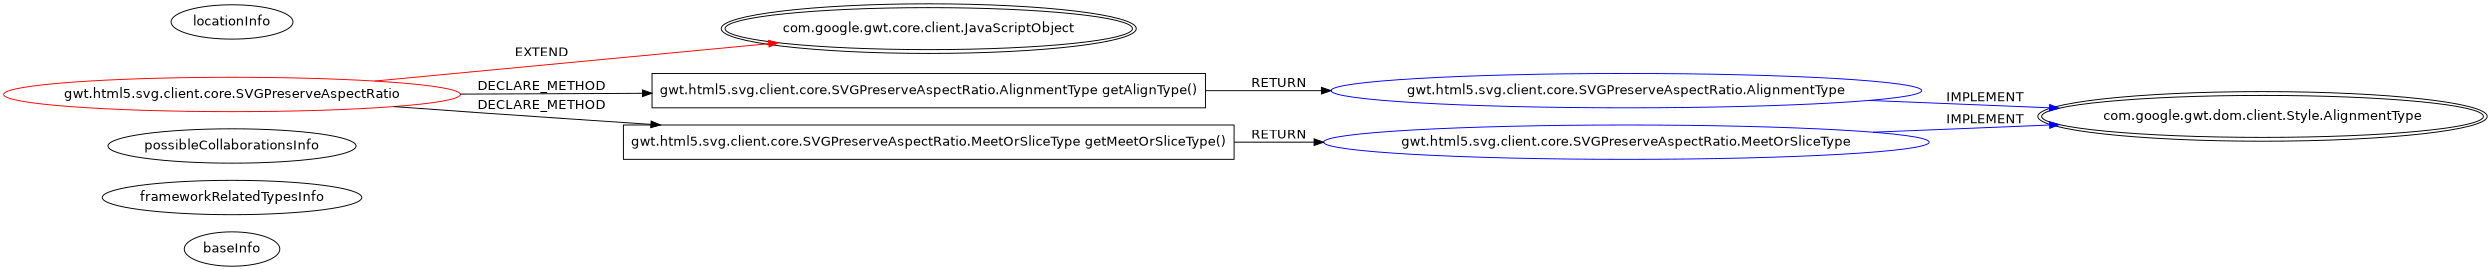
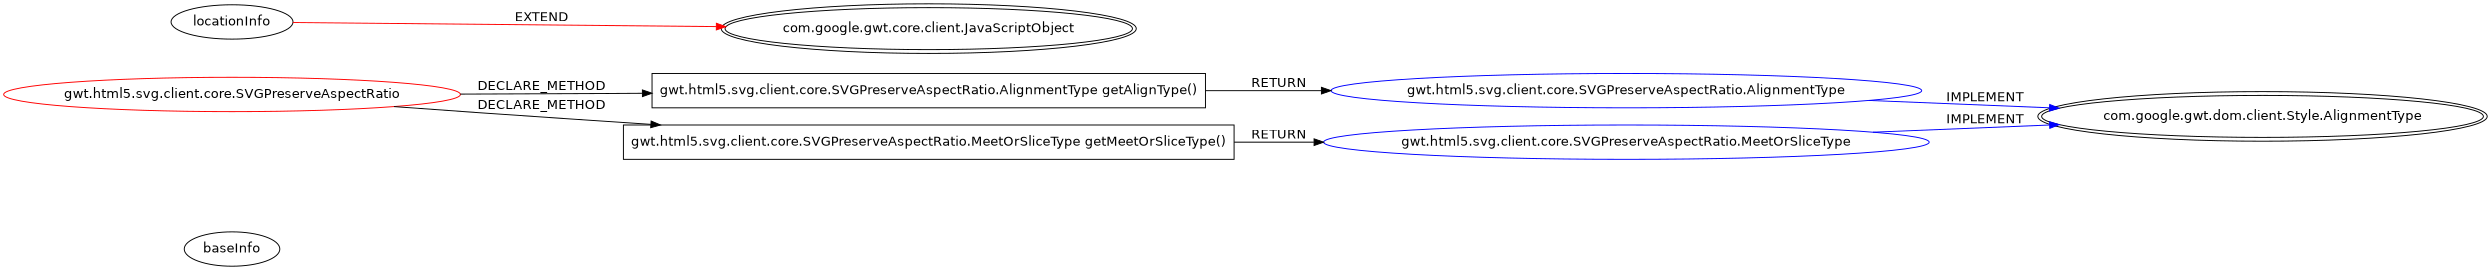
edge "gwt.html5.svg.client.core.SVGPreserveAspectRatio" -> "com.google.gwt.core.client.JavaScriptObject": now "locationInfo" -> "com.google.gwt.core.client.JavaScriptObject"
node "possibleCollaborationsInfo": removed
node "frameworkRelatedTypesInfo": removed
